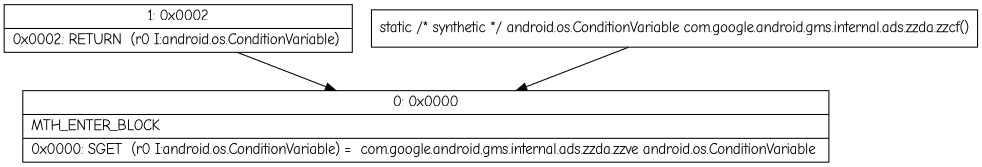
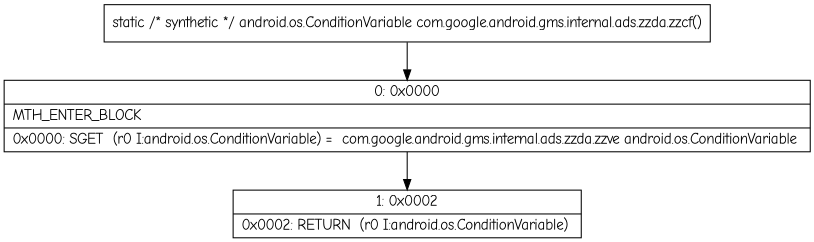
edge "1: 0x0002" -> "0: 0x0000": reversed
